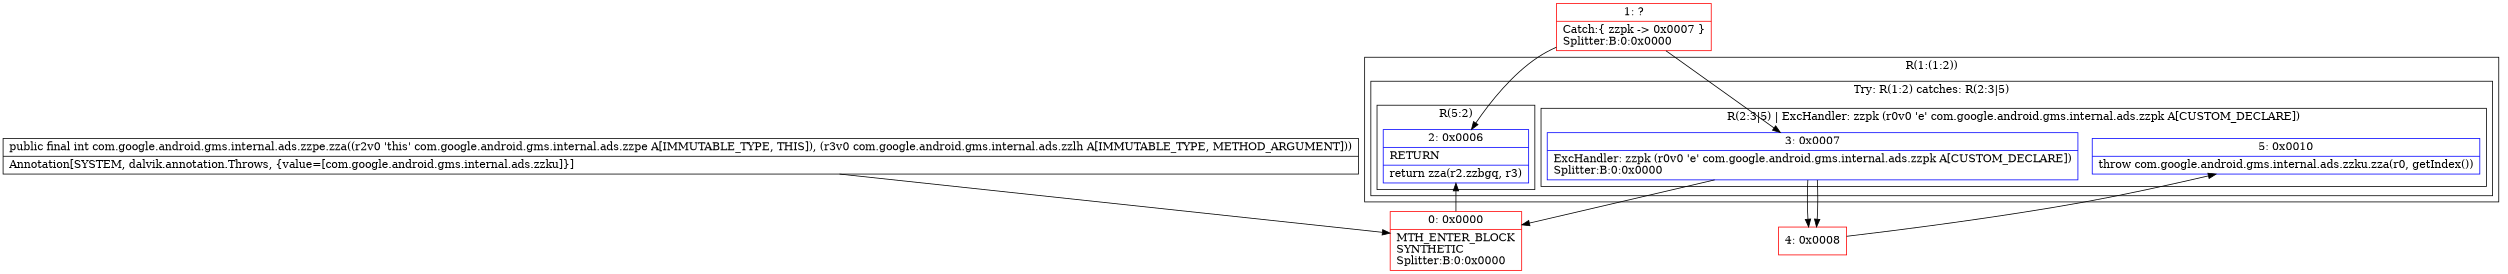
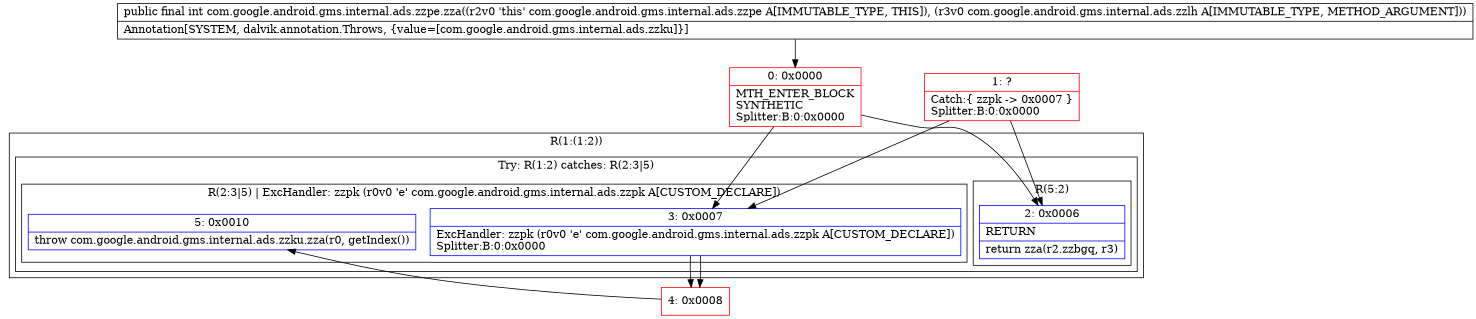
edge "3: 0x0007" -> "0: 0x0000": reversed
